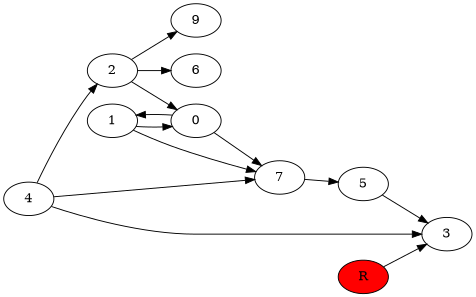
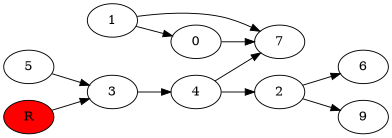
edge "2" -> "0": removed
edge "0" -> "1": removed
edge "7" -> "5": removed
edge "4" -> "3": reversed
